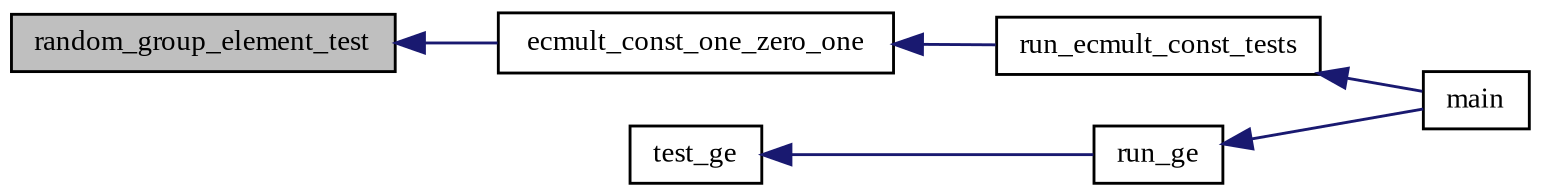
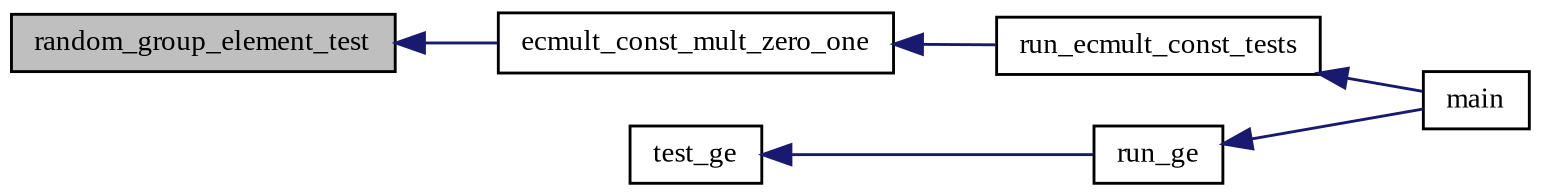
node "ecmult_const_one_zero_one": label "ecmult_const_one_zero_one" -> "ecmult_const_mult_zero_one"
